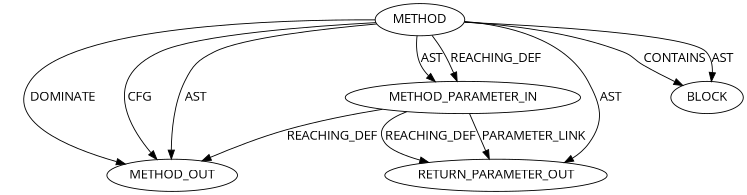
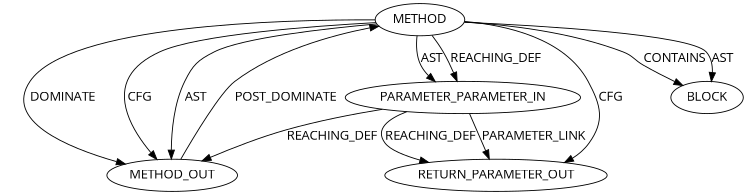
edge "METHOD_OUT" -> "METHOD": added, label "POST_DOMINATE"
node "METHOD_PARAMETER_IN": label "METHOD_PARAMETER_IN" -> "PARAMETER_PARAMETER_IN"
edge "METHOD" -> "RETURN_PARAMETER_OUT": label "AST" -> "CFG"
